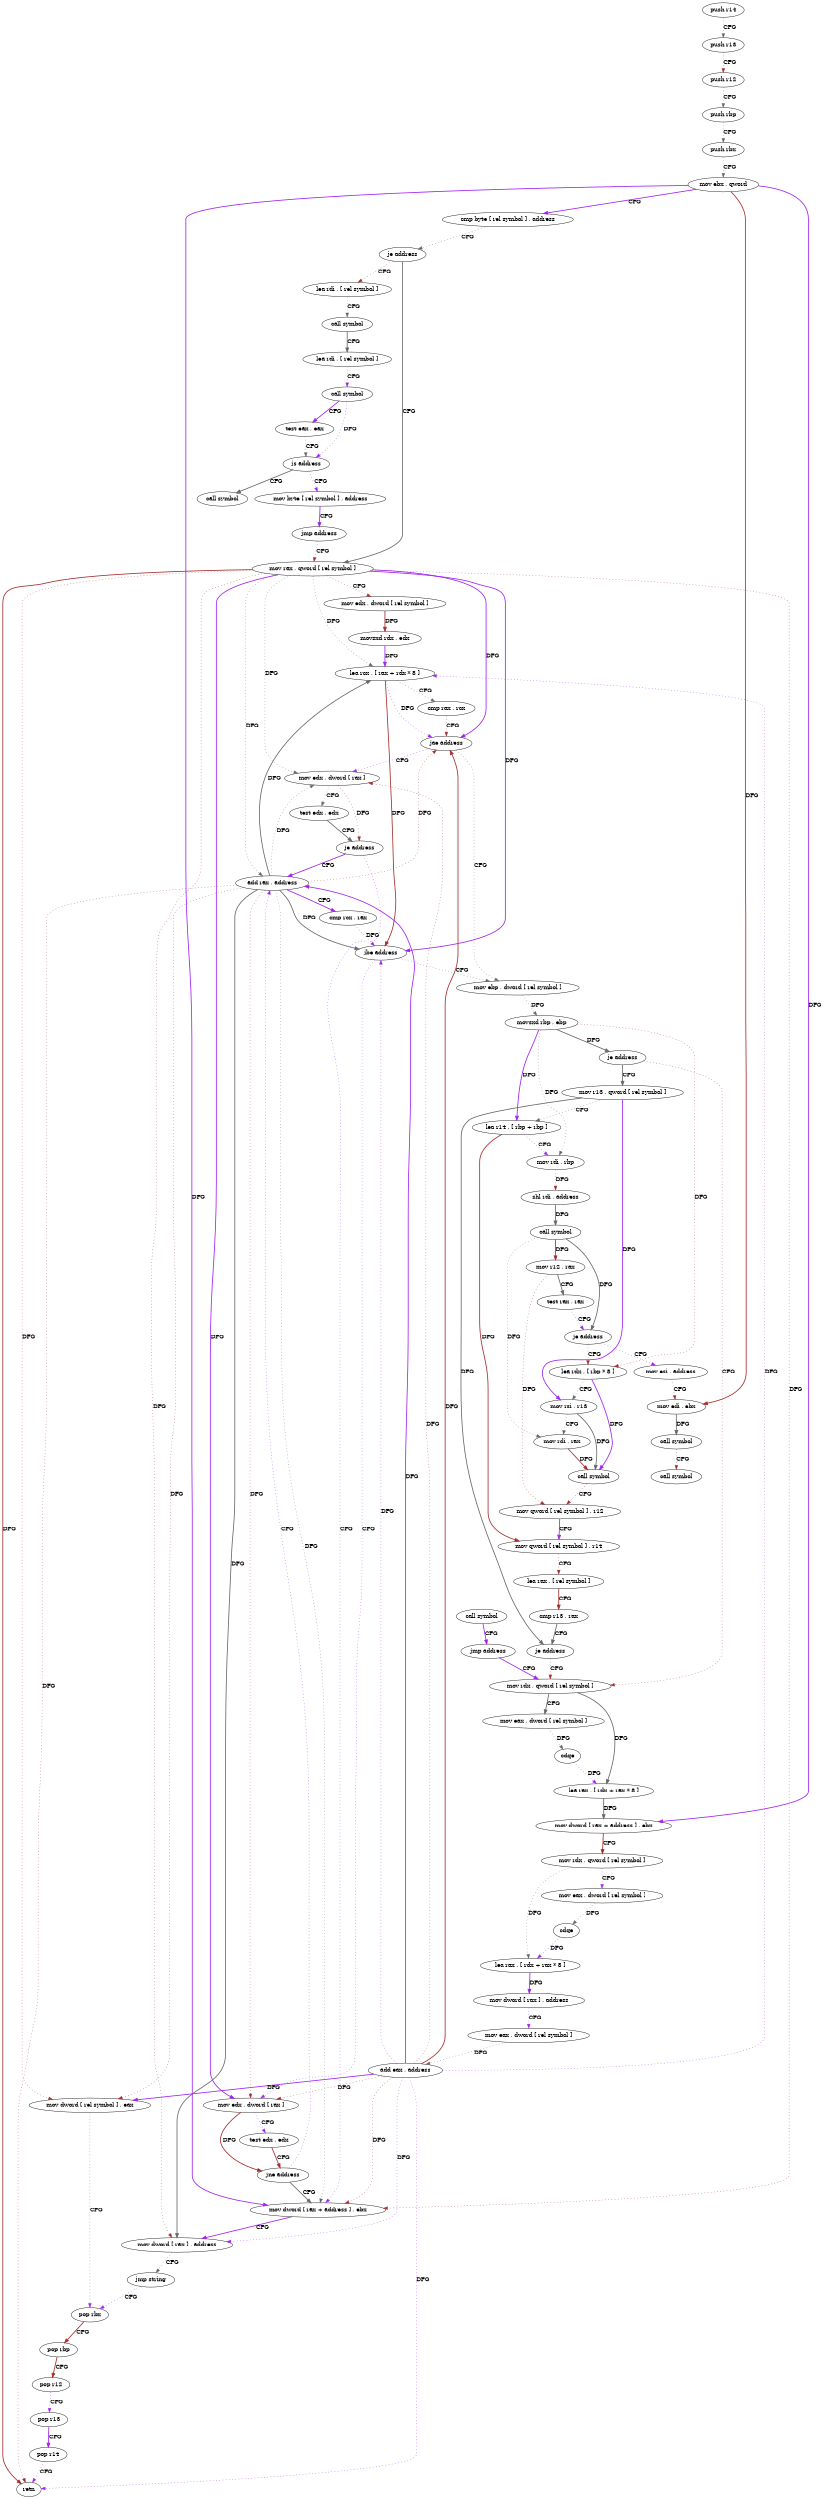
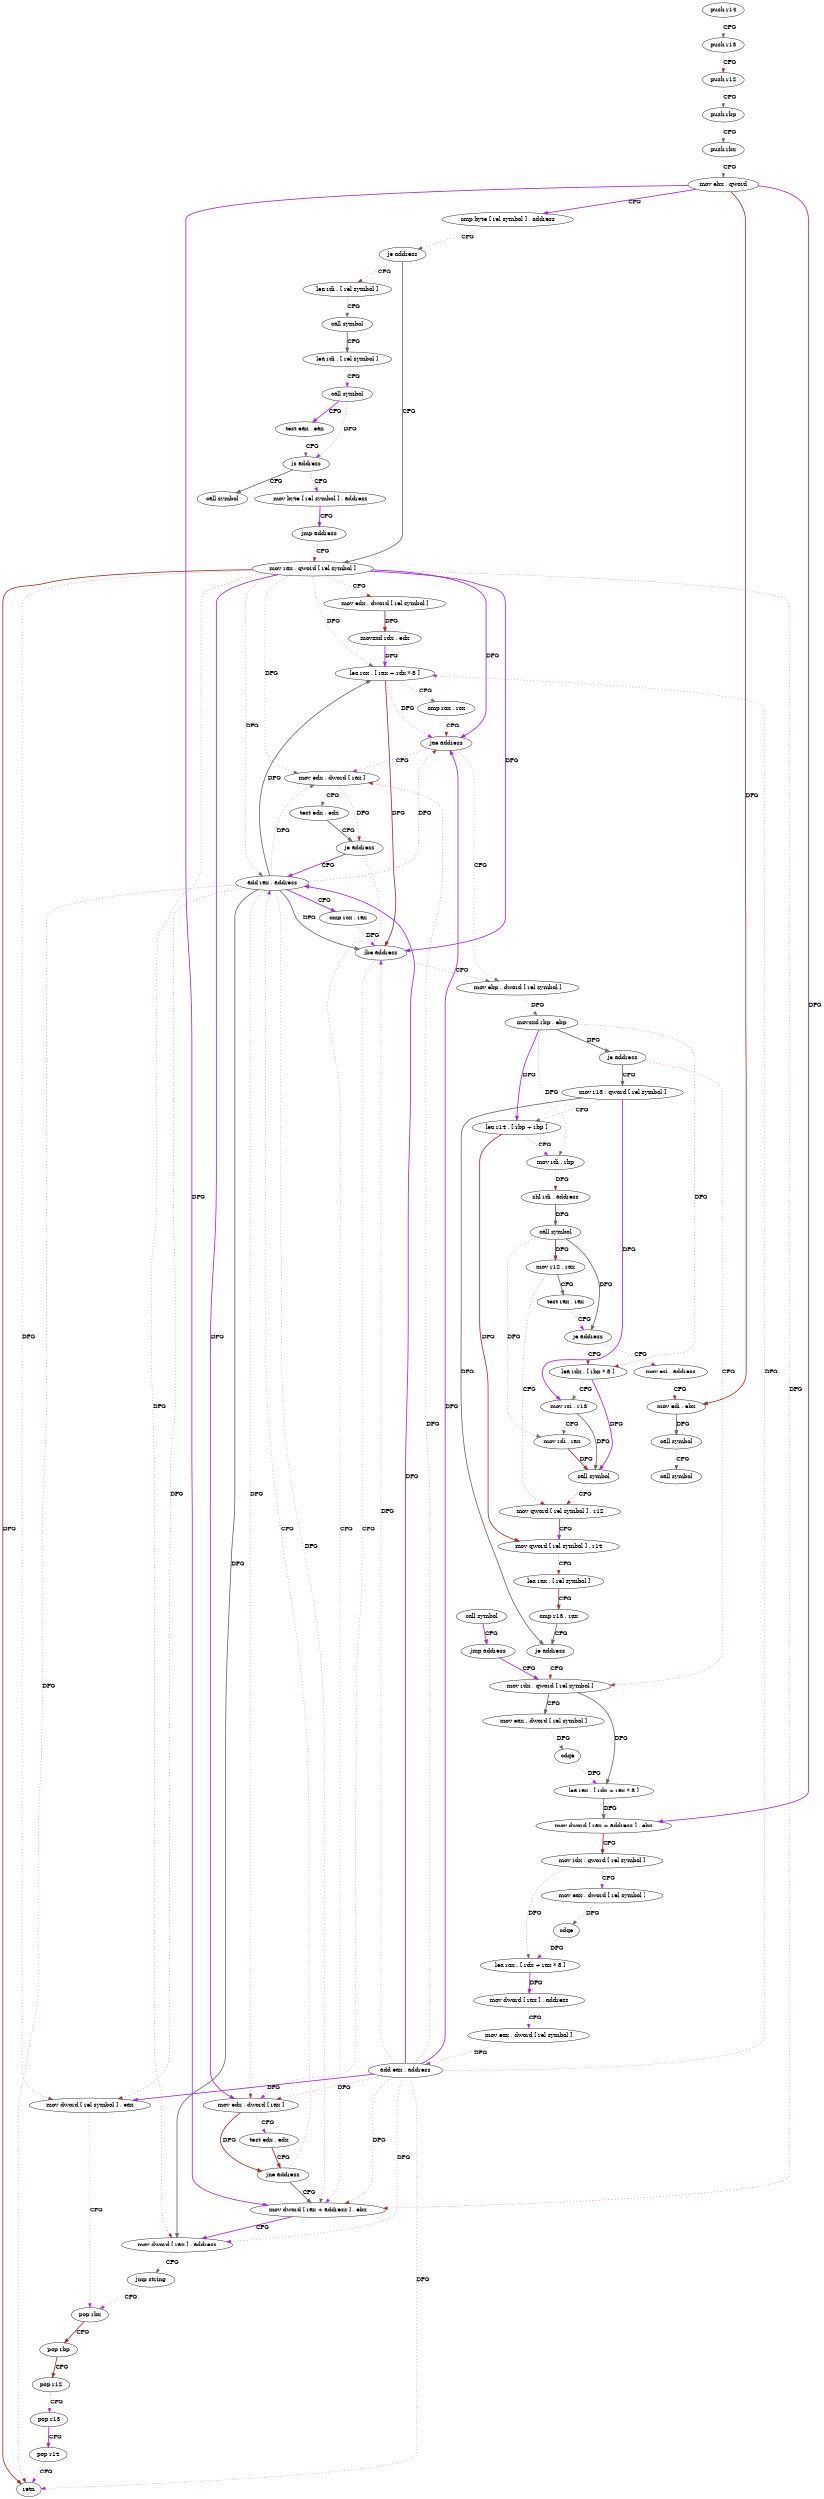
edge "mov r12 , rax" -> "mov qword [ rel symbol ] , r12": label "DFG" -> "CFG"
edge "add eax , address" -> "jae address": color brown -> purple
